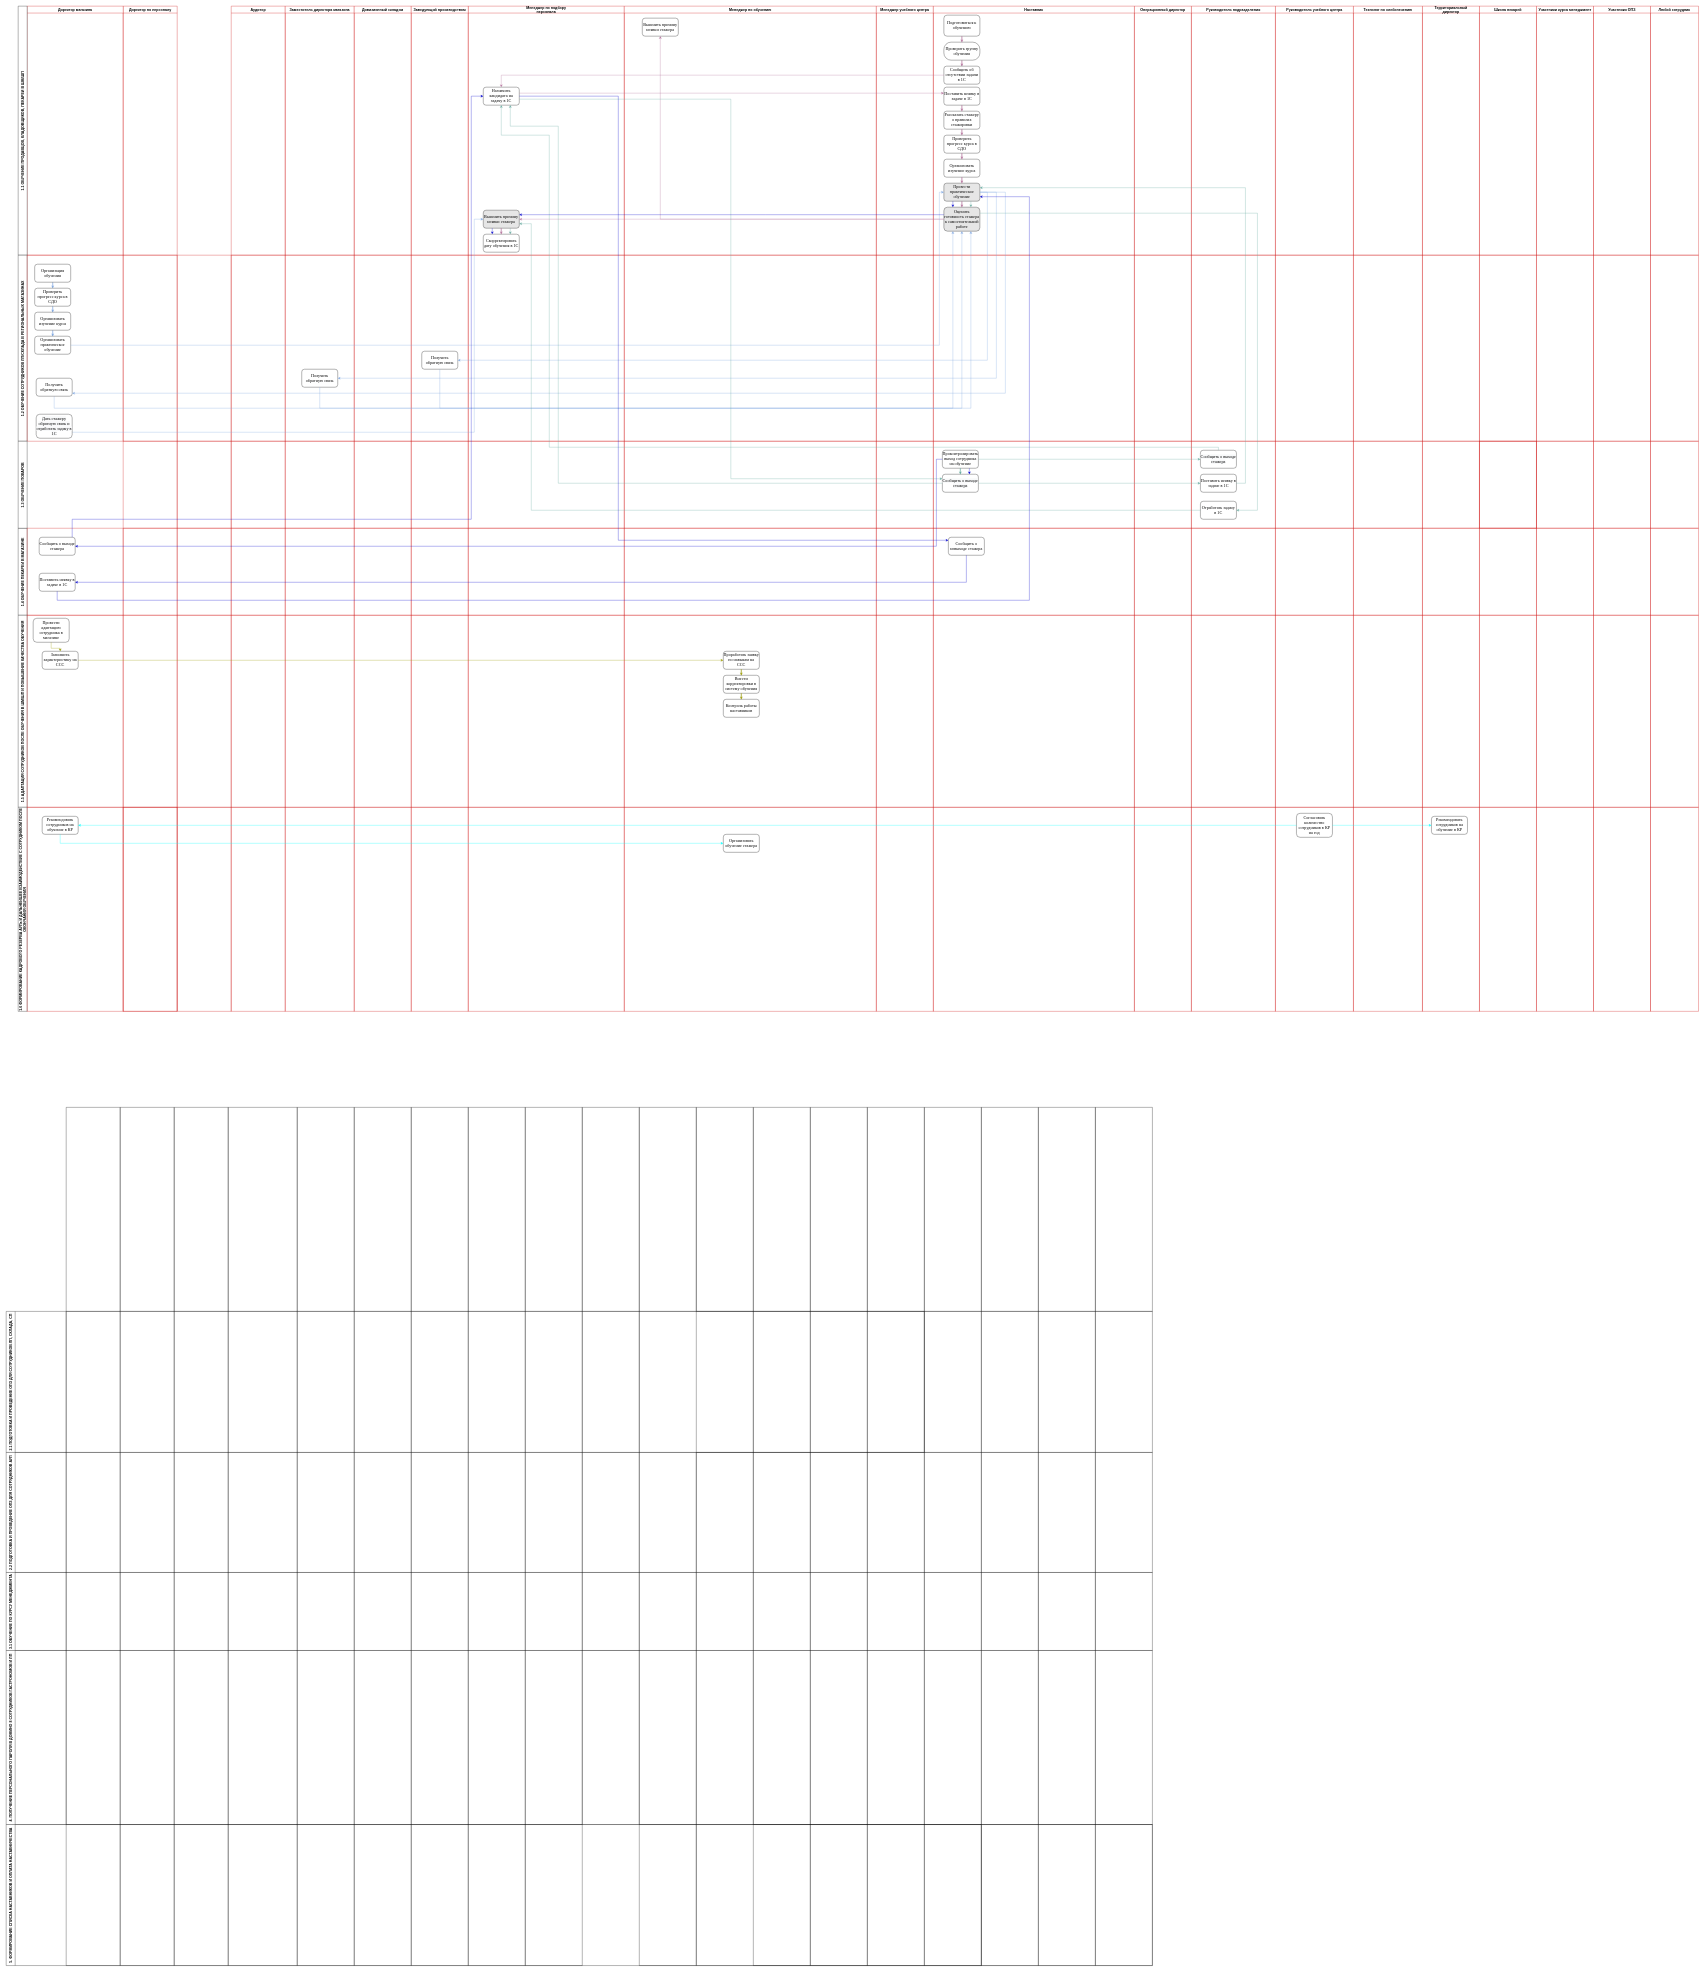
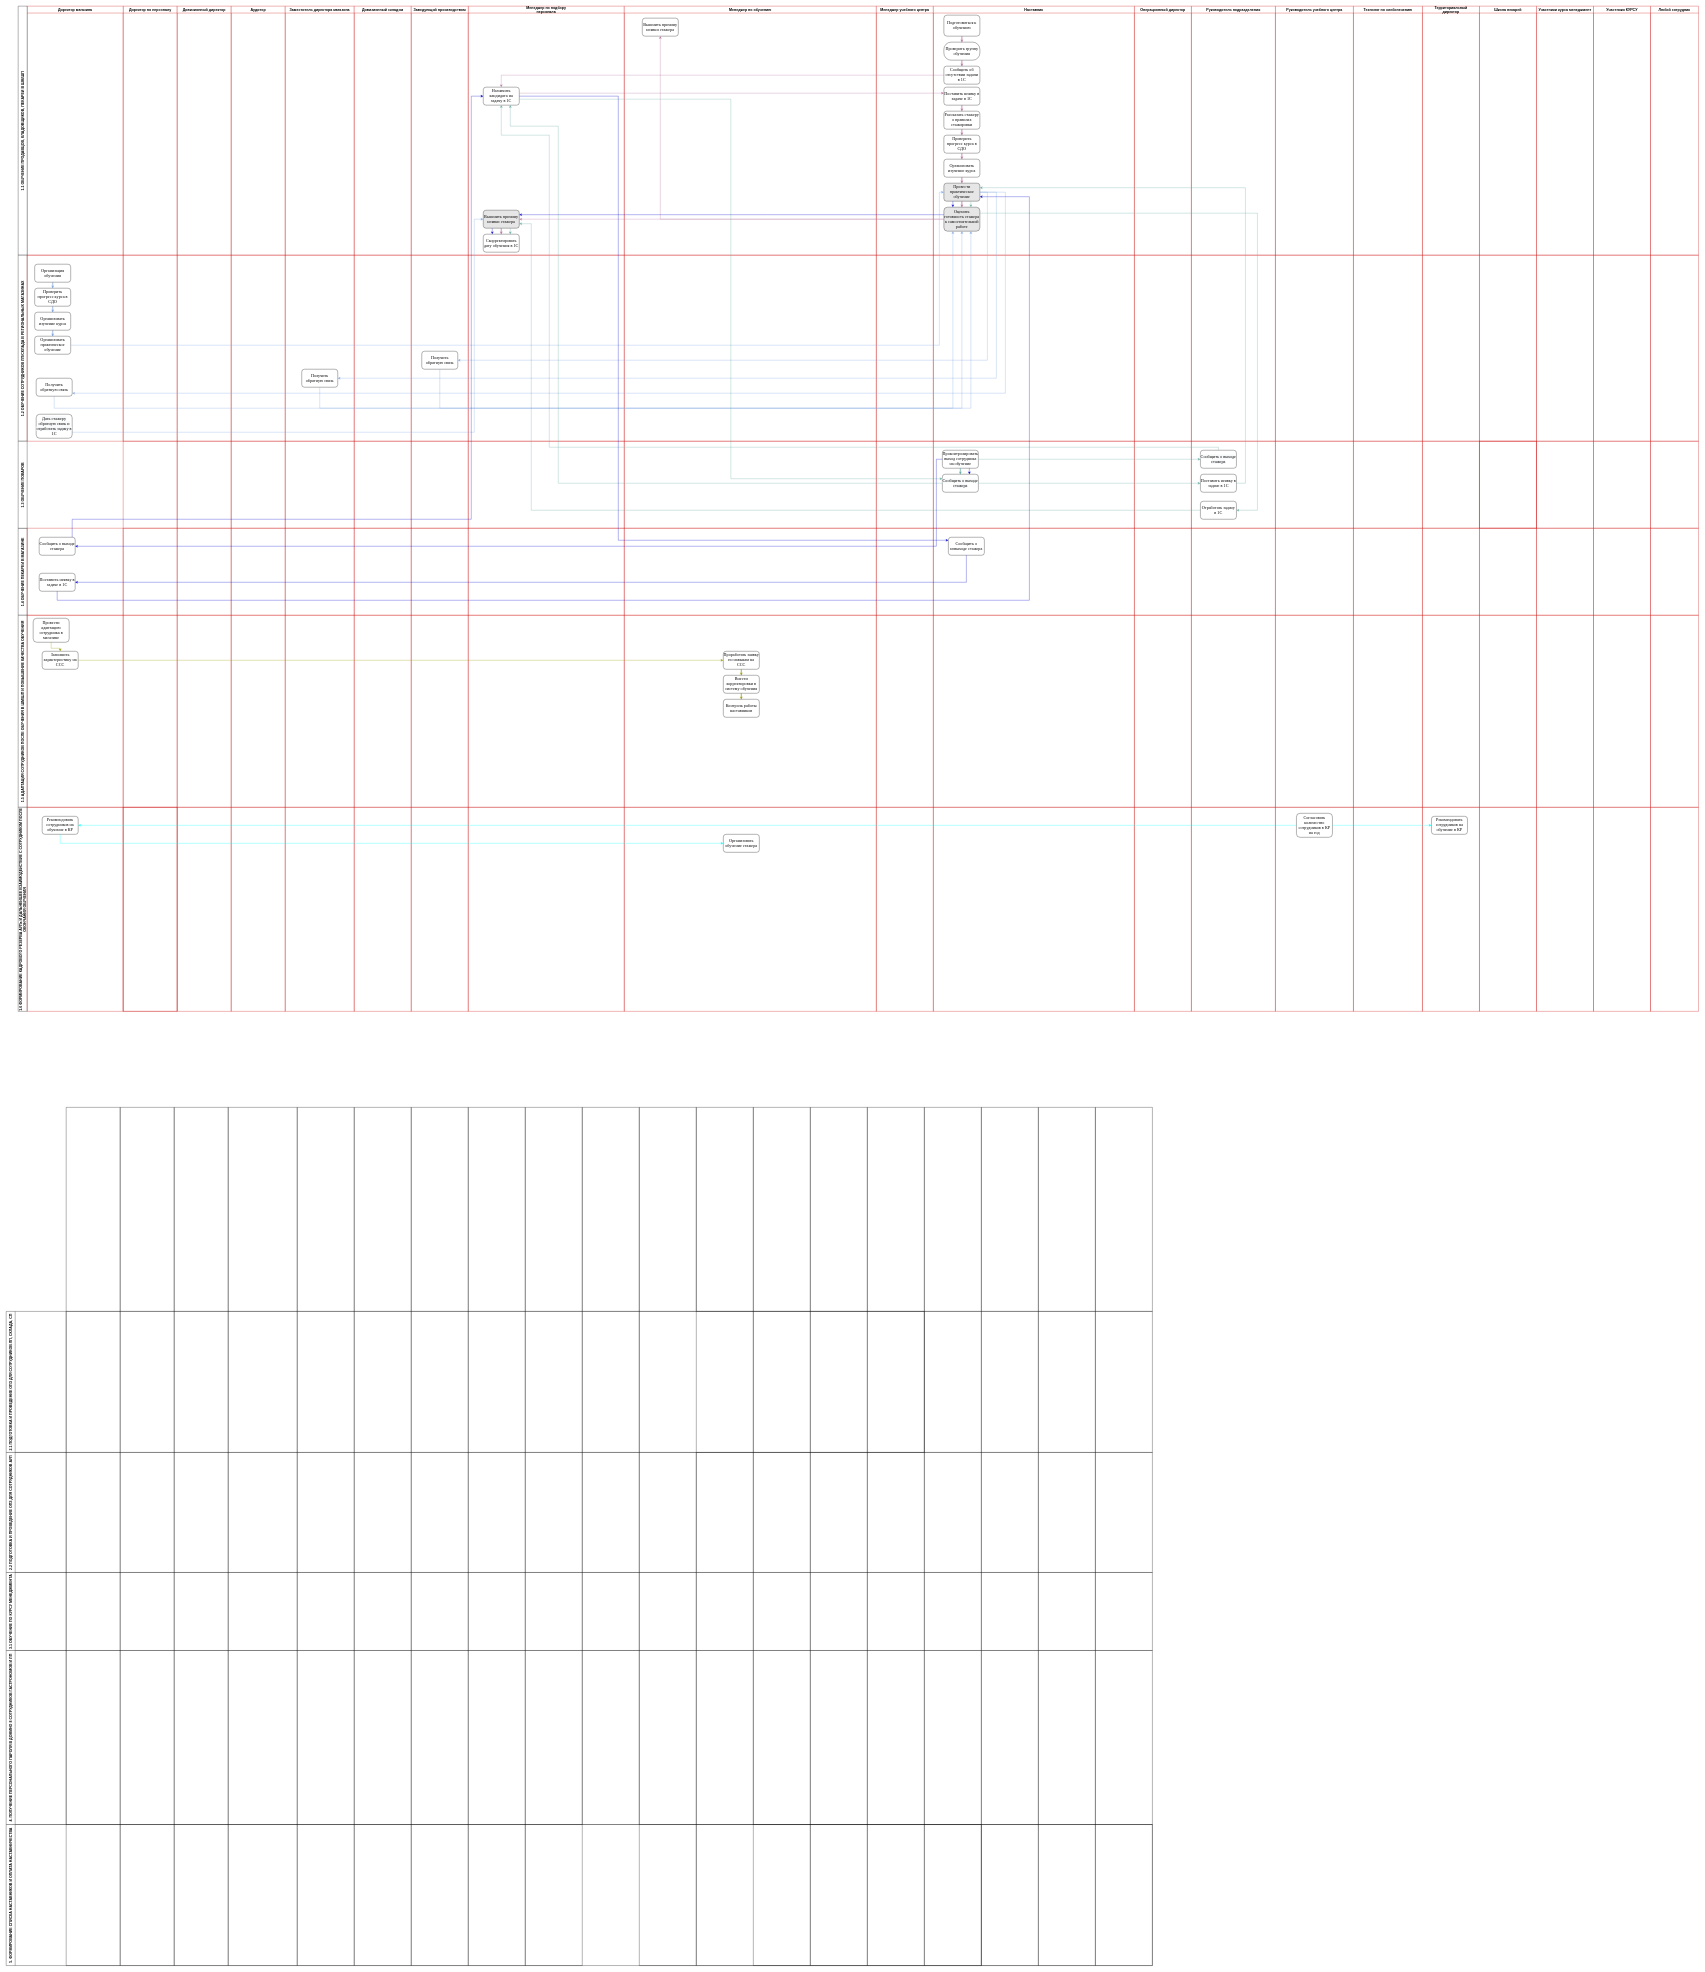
node "Участники ОПЗ": label "Участники ОПЗ" -> "Участники КУРСУ"
node "Дивизионный директор": added
